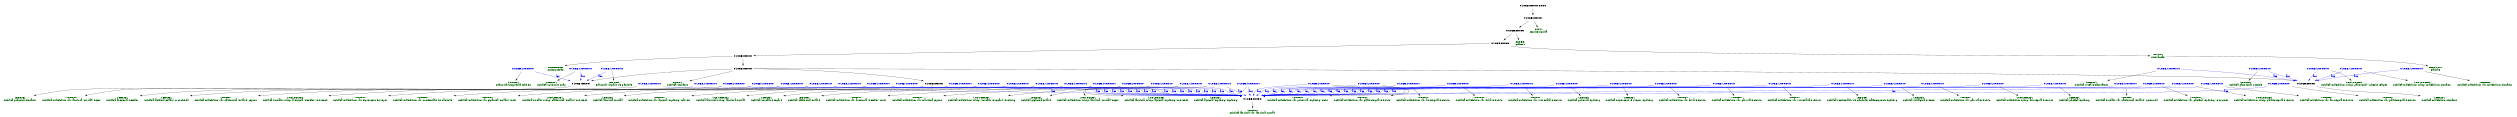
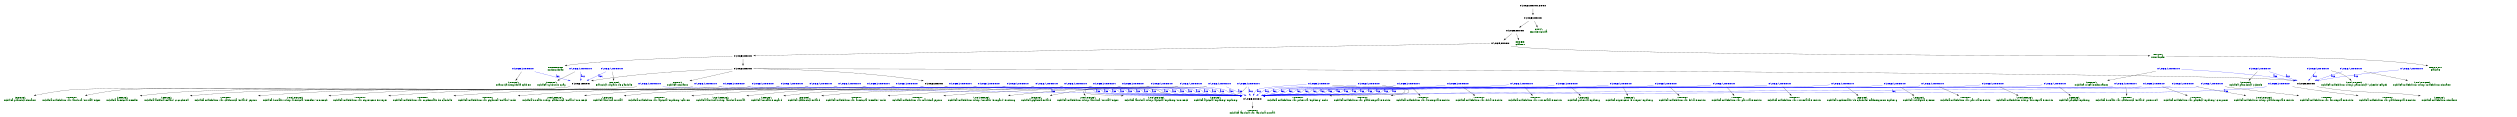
node "VARIETY Achillea millefolium var. millefolium Linnaeus": removed
